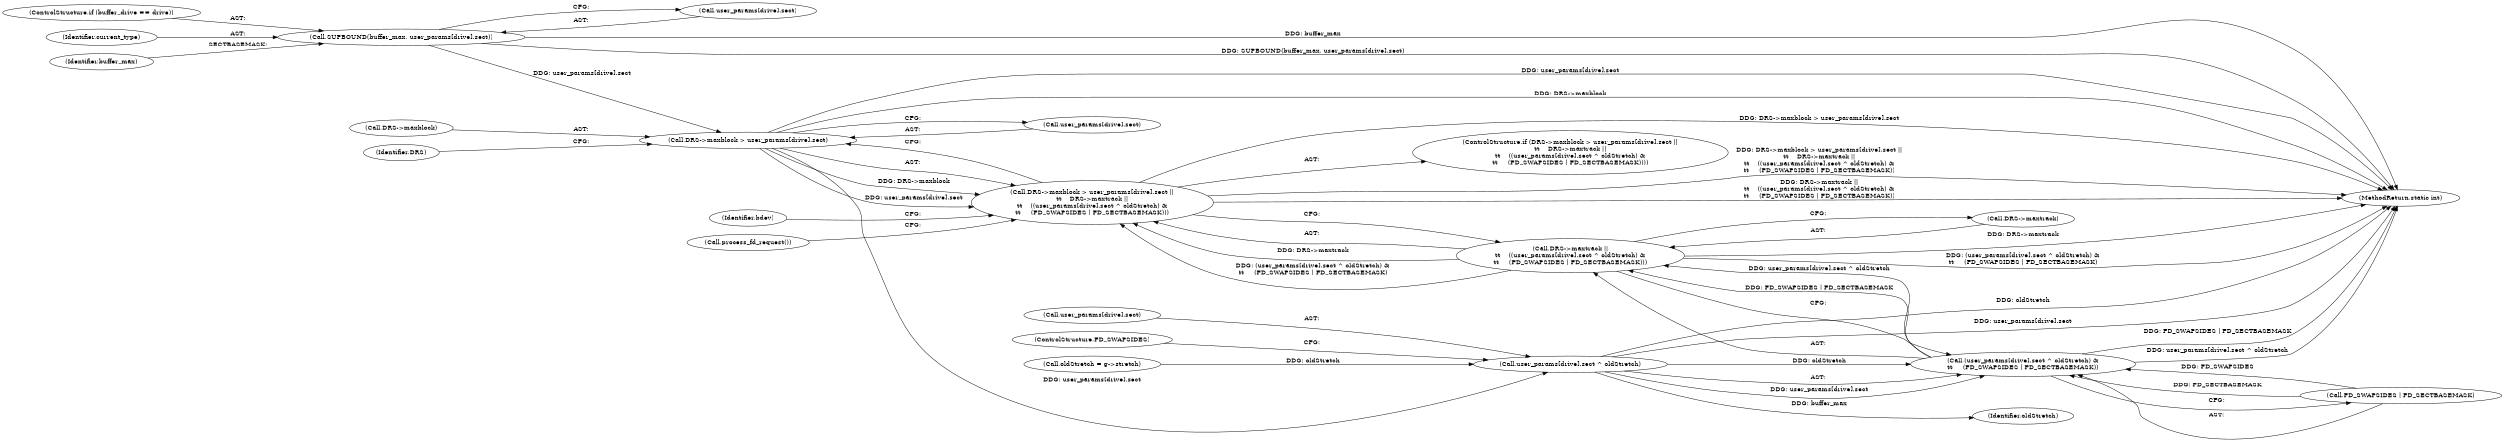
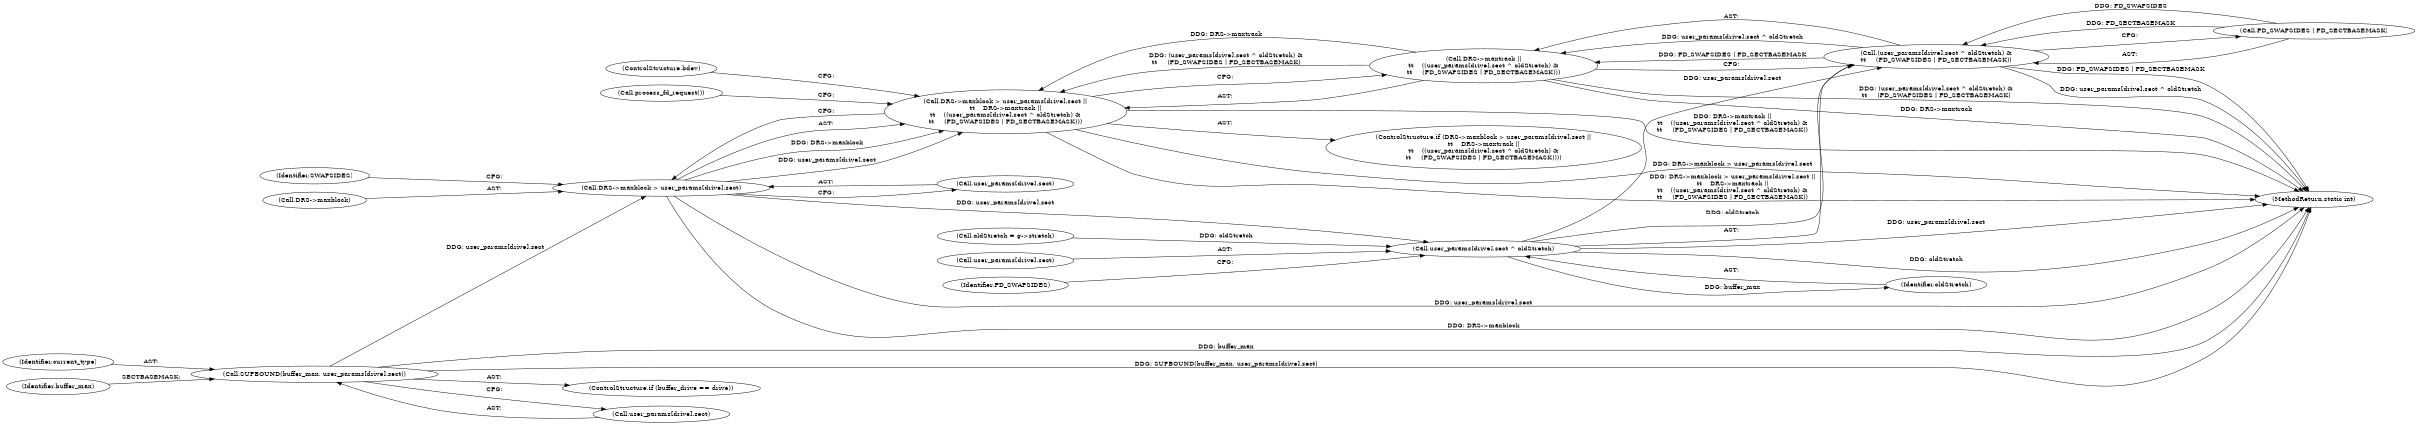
edge "(ControlStructure,if (buffer_drive == drive))" -> "(Call,SUPBOUND(buffer_max, user_params[drive].sect))": reversed
node "(Identifier,DRS)": label "(Identifier,DRS)" -> "(Identifier,SWAPSIDES)"
node "(Identifier,bdev)": label "(Identifier,bdev)" -> "(ControlStructure,bdev)"
node "(Call,DRS->maxtrack)": removed
edge "(Identifier,oldStretch)" -> "(Call,user_params[drive].sect ^ oldStretch)": added, label "AST:"
node "(ControlStructure,FD_SWAPSIDES)": label "(ControlStructure,FD_SWAPSIDES)" -> "(Identifier,FD_SWAPSIDES)"
